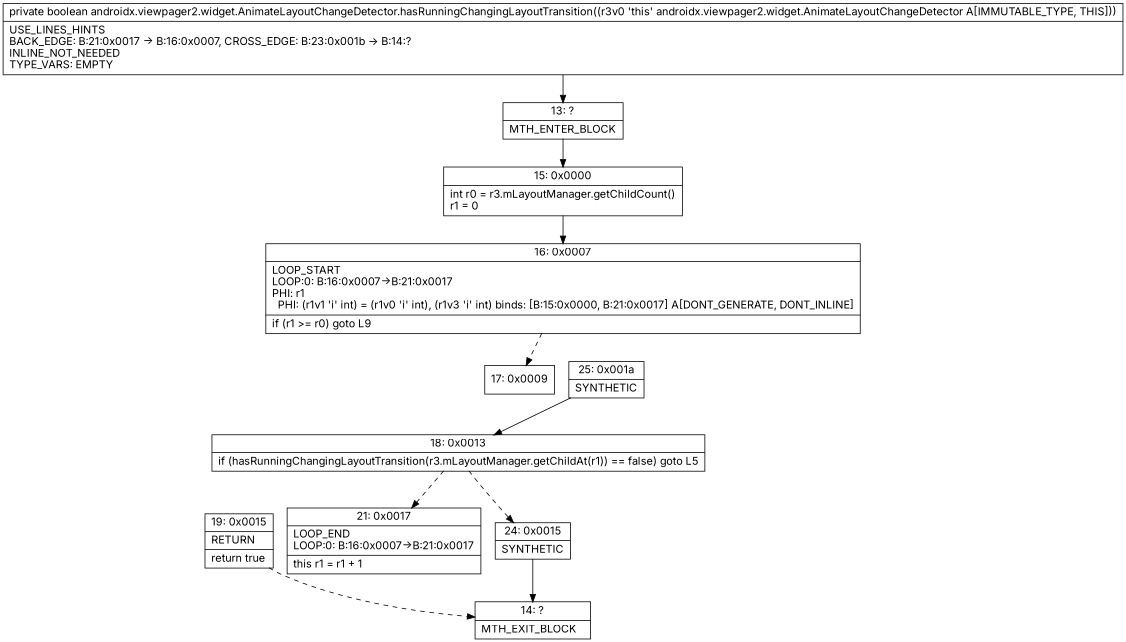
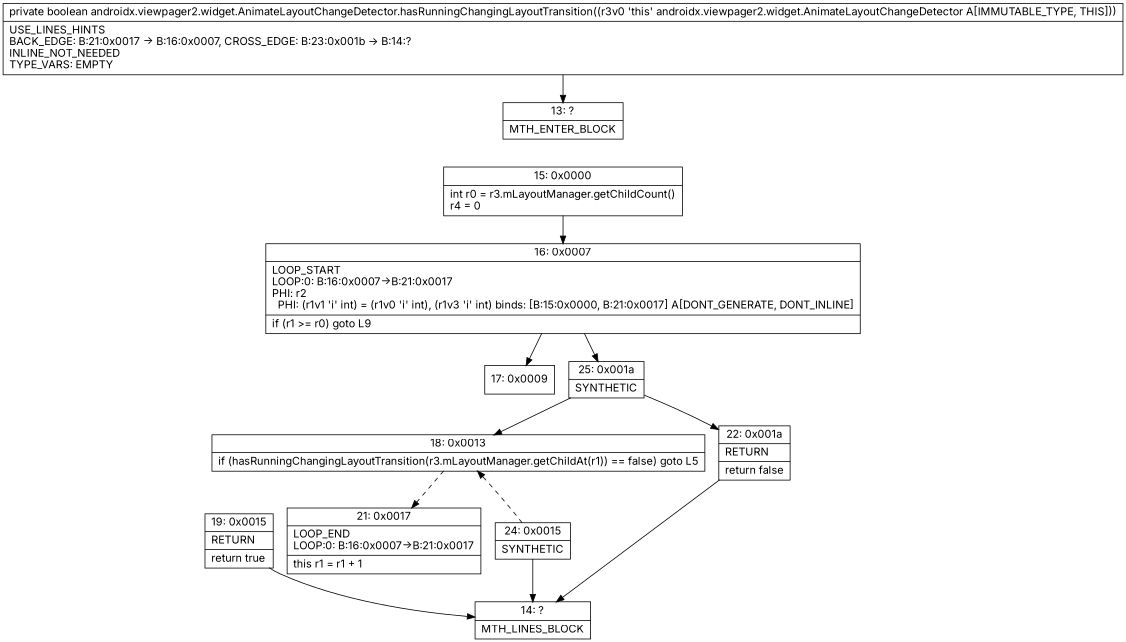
edge "13: ?" -> "15: 0x0000": removed
node "15: 0x0000": text "r1 = 0" -> "r4 = 0"
node "16: 0x0007": text "PHI: r1" -> "PHI: r2"
edge "16: 0x0007" -> "25: 0x001a": added
edge "16: 0x0007" -> "17: 0x0009": style dashed -> solid
node "22: 0x001a": added
edge "18: 0x0013" -> "24: 0x0015": reversed
edge "19: 0x0015" -> "14: ?": style dashed -> solid
node "14: ?": text "MTH_EXIT_BLOCK" -> "MTH_LINES_BLOCK"
